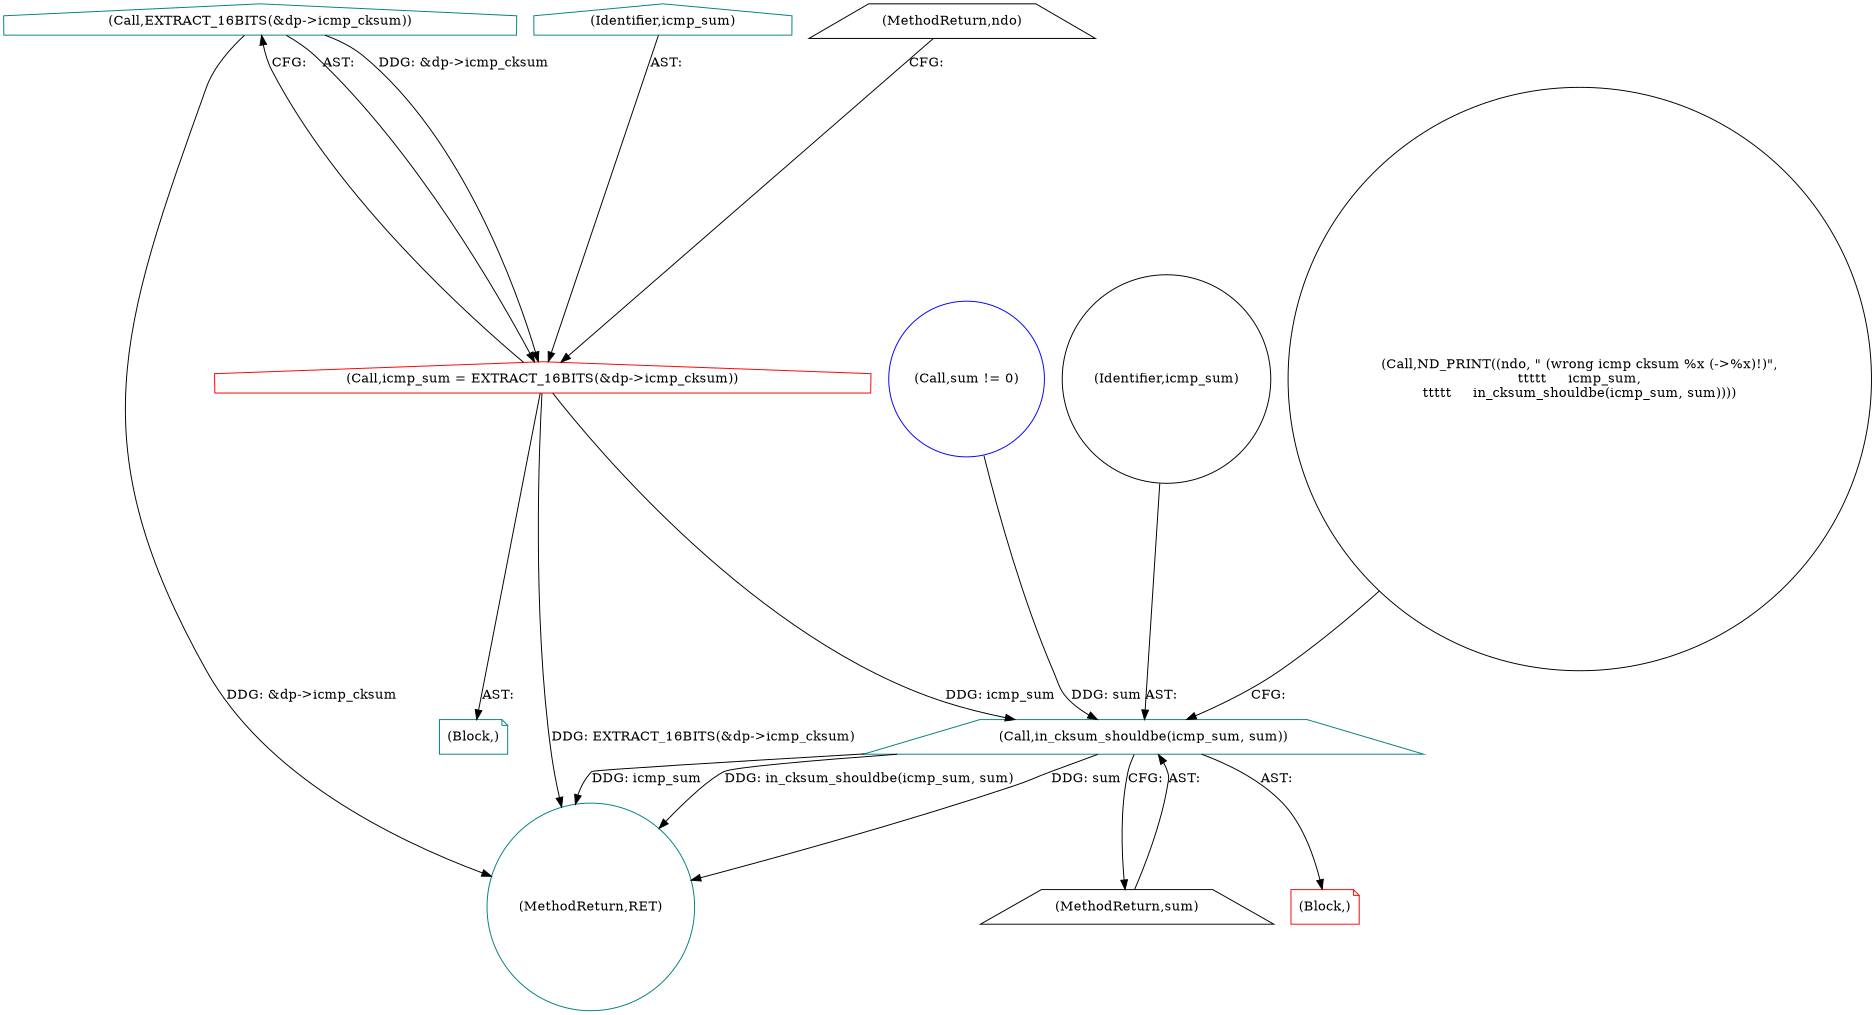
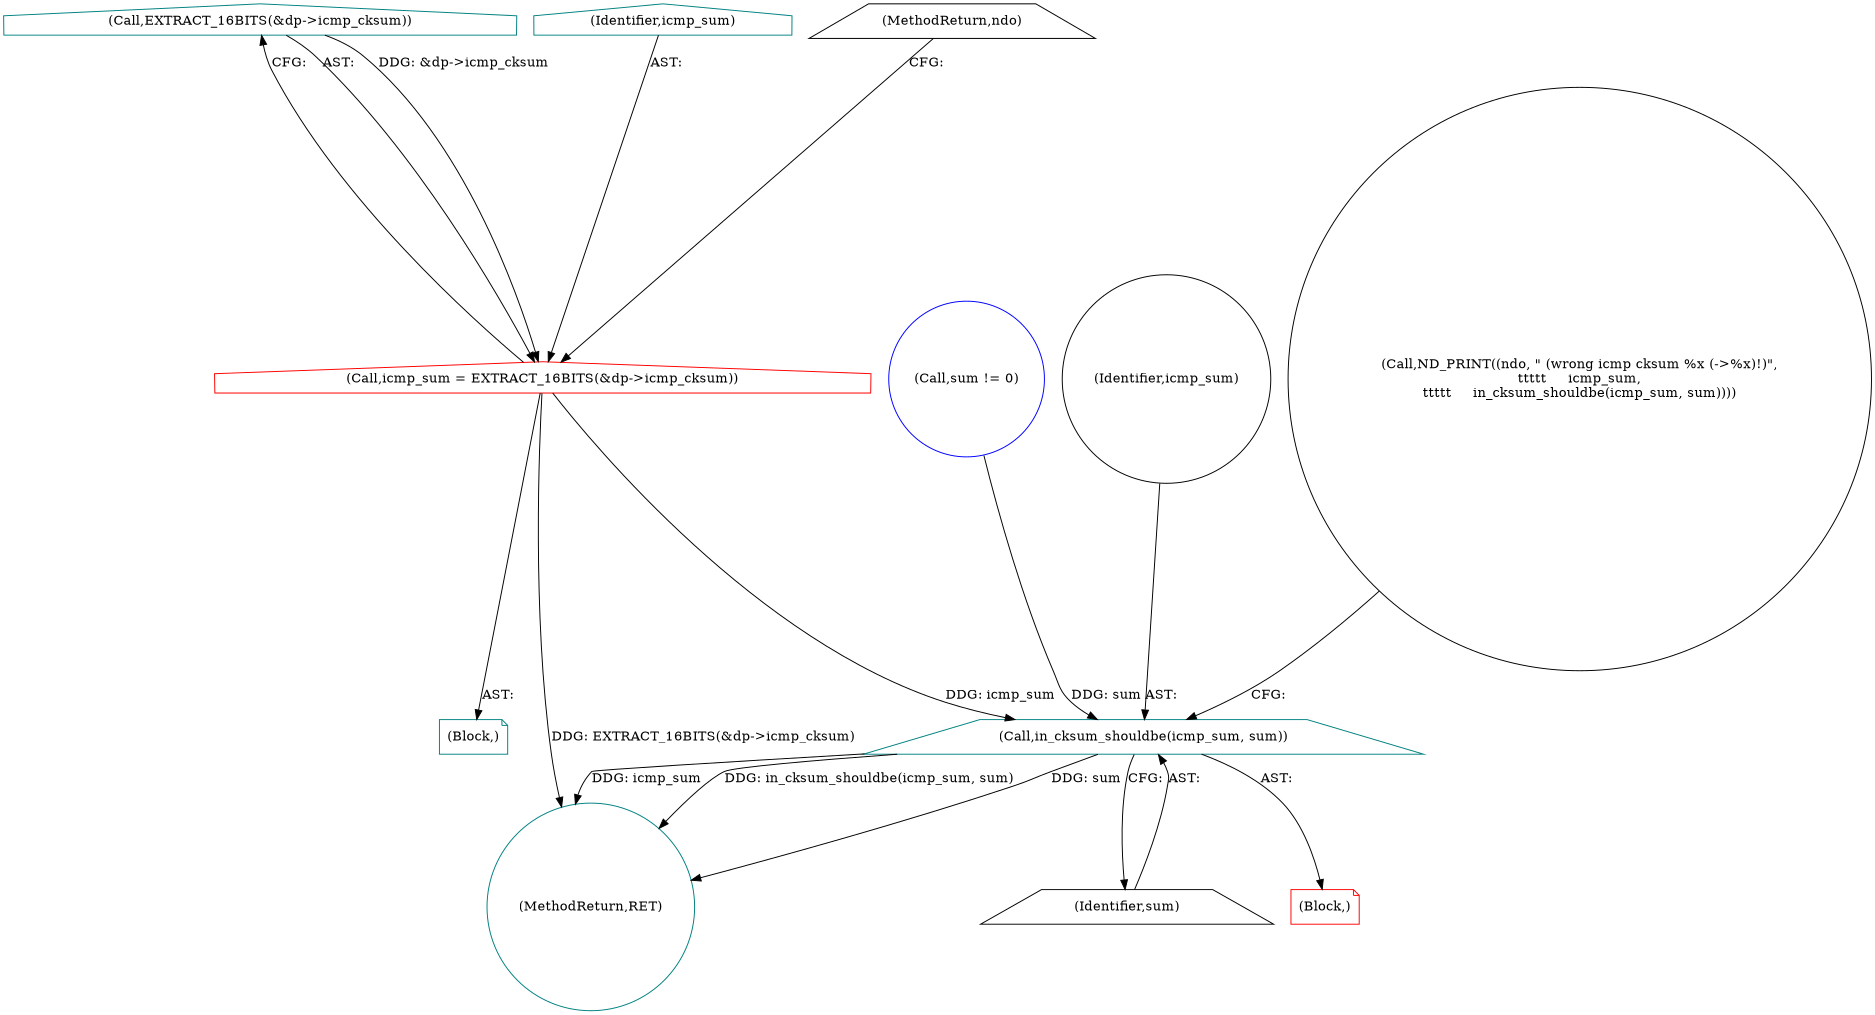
edge "(Call,EXTRACT_16BITS(&dp->icmp_cksum))" -> "(MethodReturn,RET)": removed, label "DDG: &dp->icmp_cksum"
node "(MethodReturn,sum)": label "(MethodReturn,sum)" -> "(Identifier,sum)"
